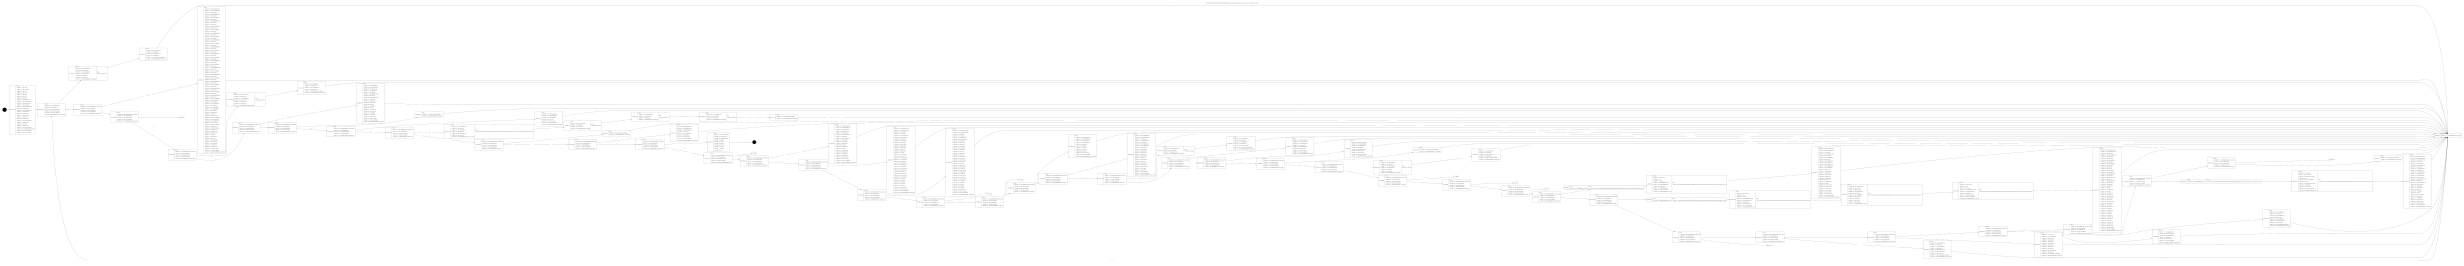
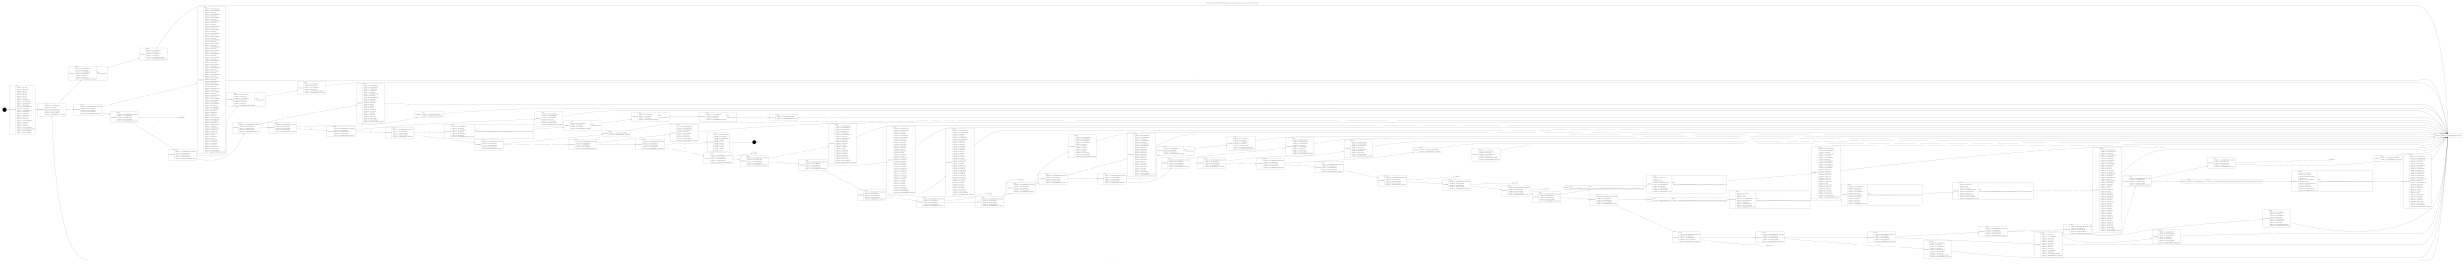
node "0x402064 [29]": removed
